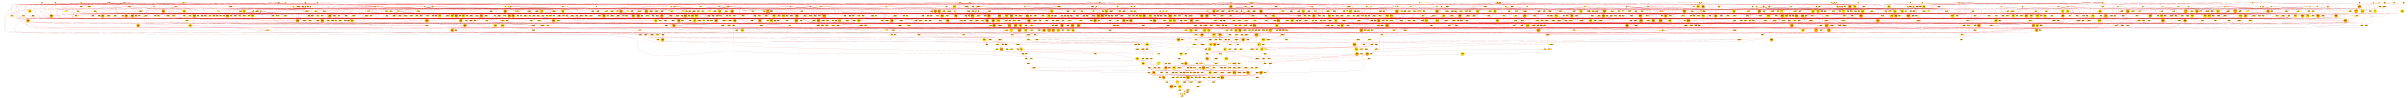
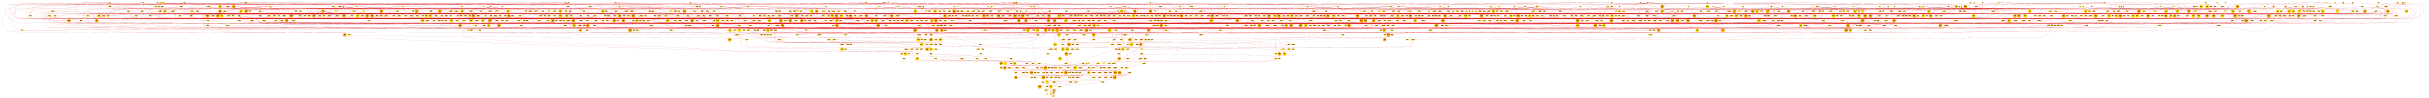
node "new_n685_": shape circle -> note
node "new_n277_": removed
